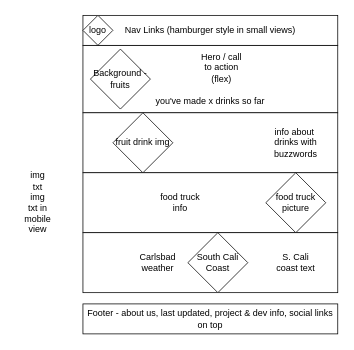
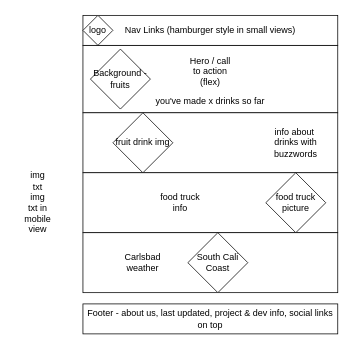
node "Hero / call to action (flex)": moved (222, 68) -> (210, 72)
node "Carlsbad weather": moved (158, 263) -> (143, 263)
node "S. Cali coast text": removed
